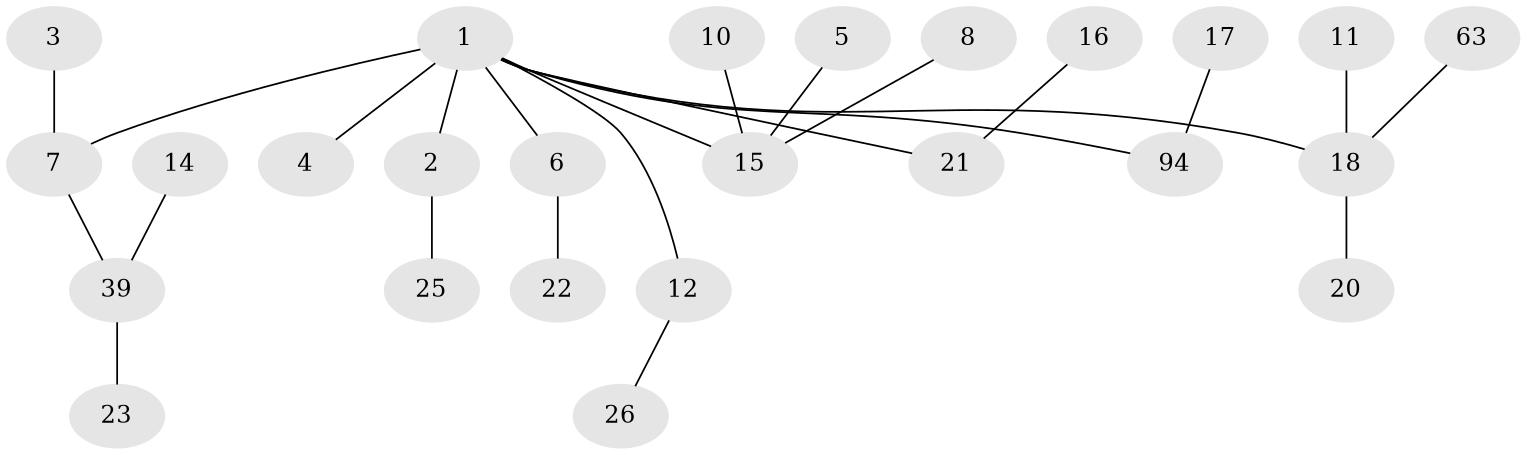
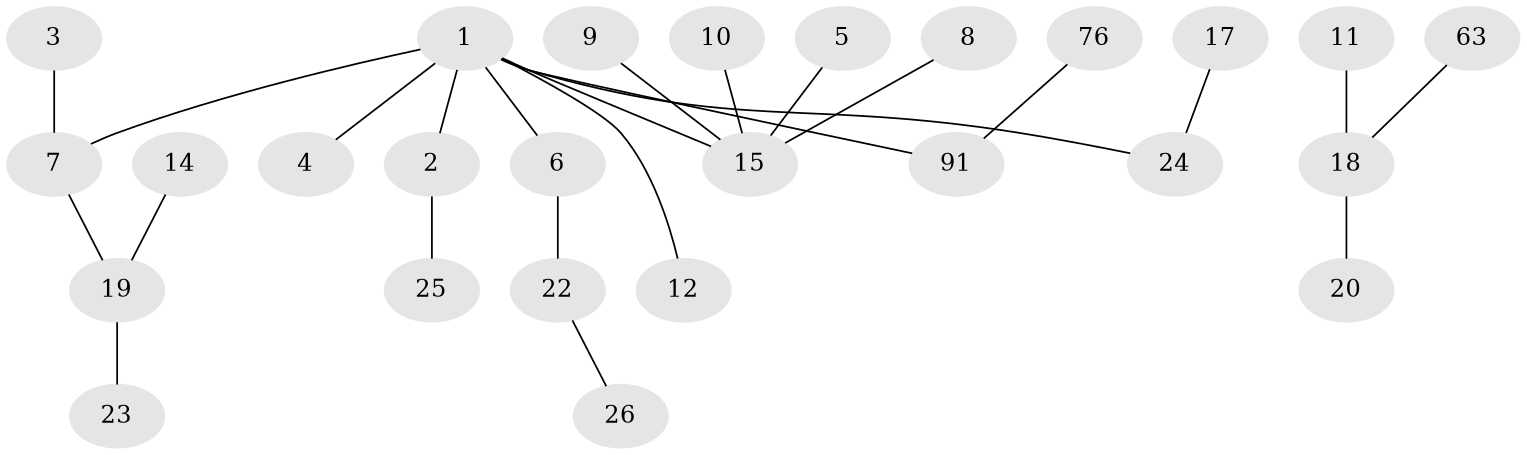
node "9": added
node "16": label "16" -> "76"
edge "1" -- "18": removed
node "21": label "21" -> "91"
node "94": label "94" -> "24"
node "39": label "39" -> "19"
edge "12" -- "26": now "22" -- "26"
